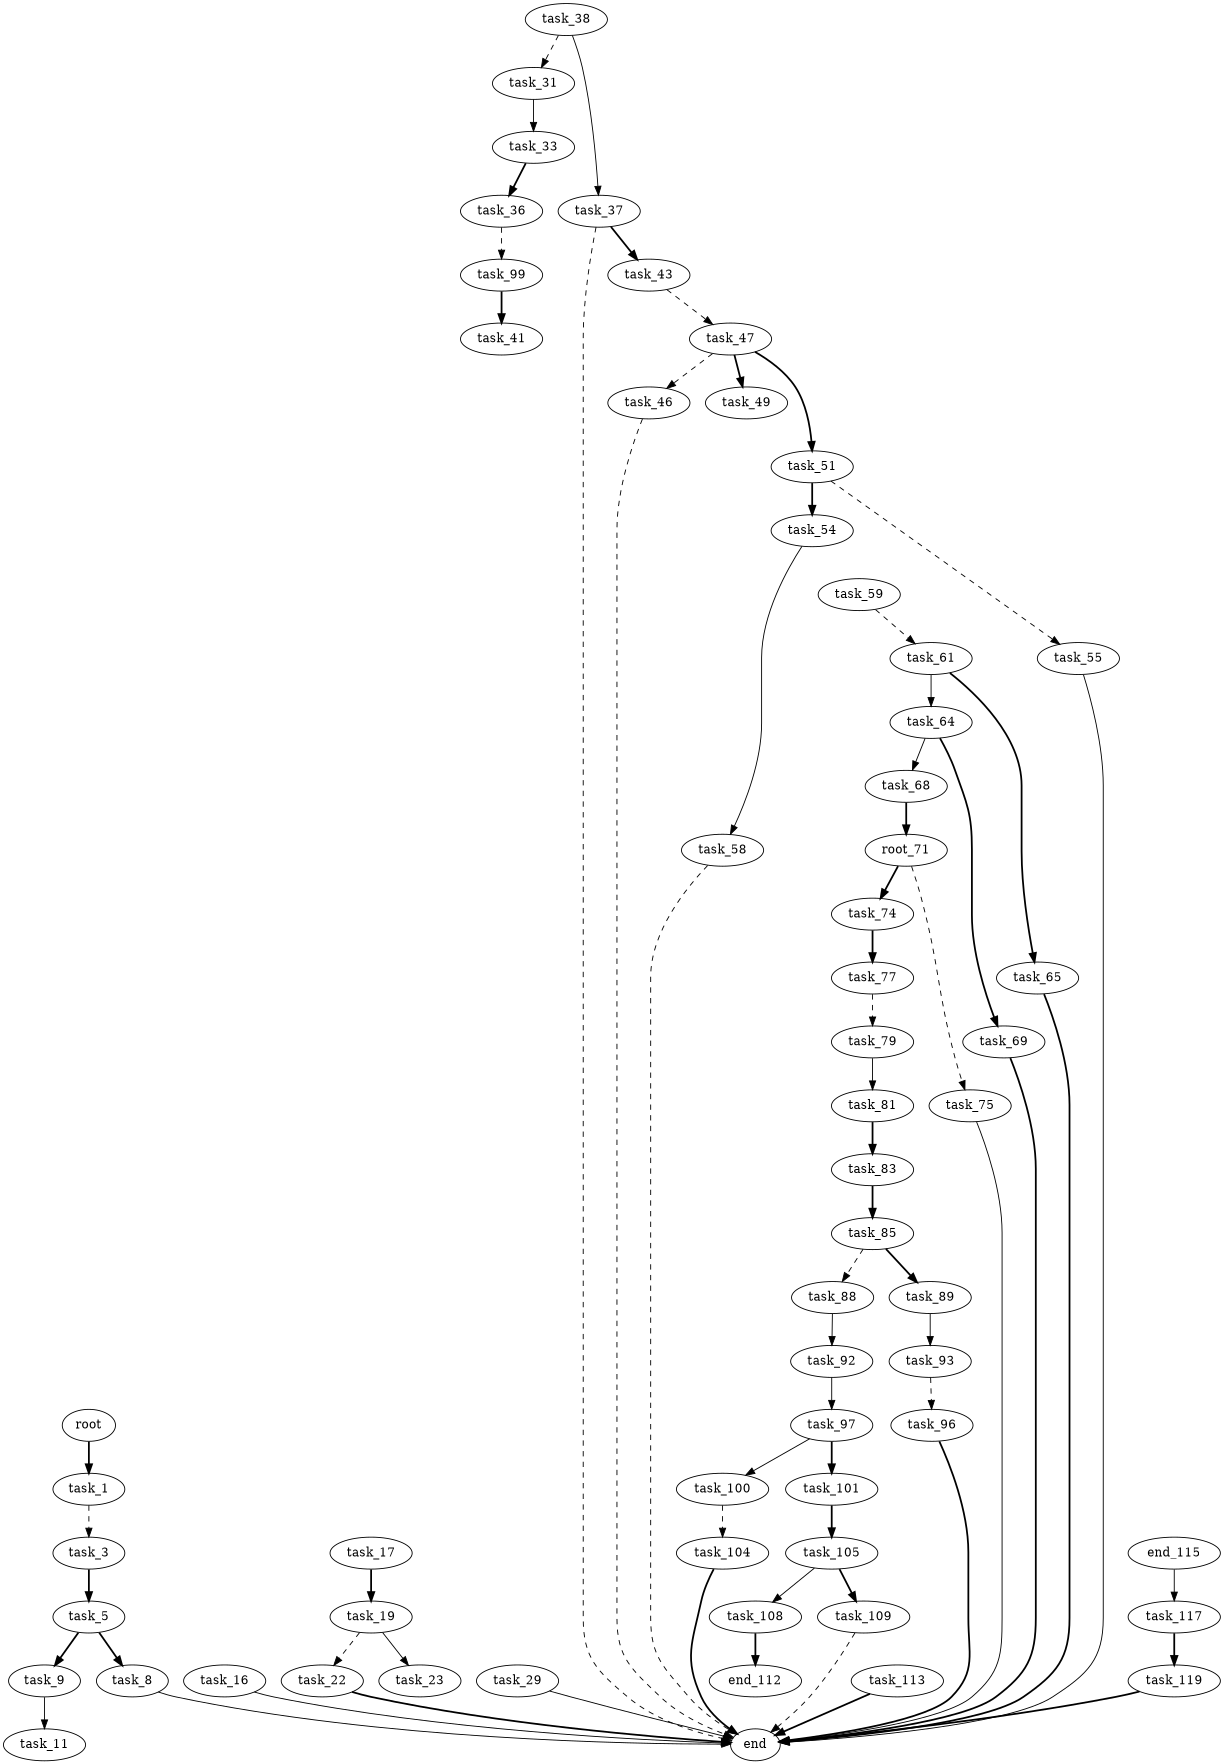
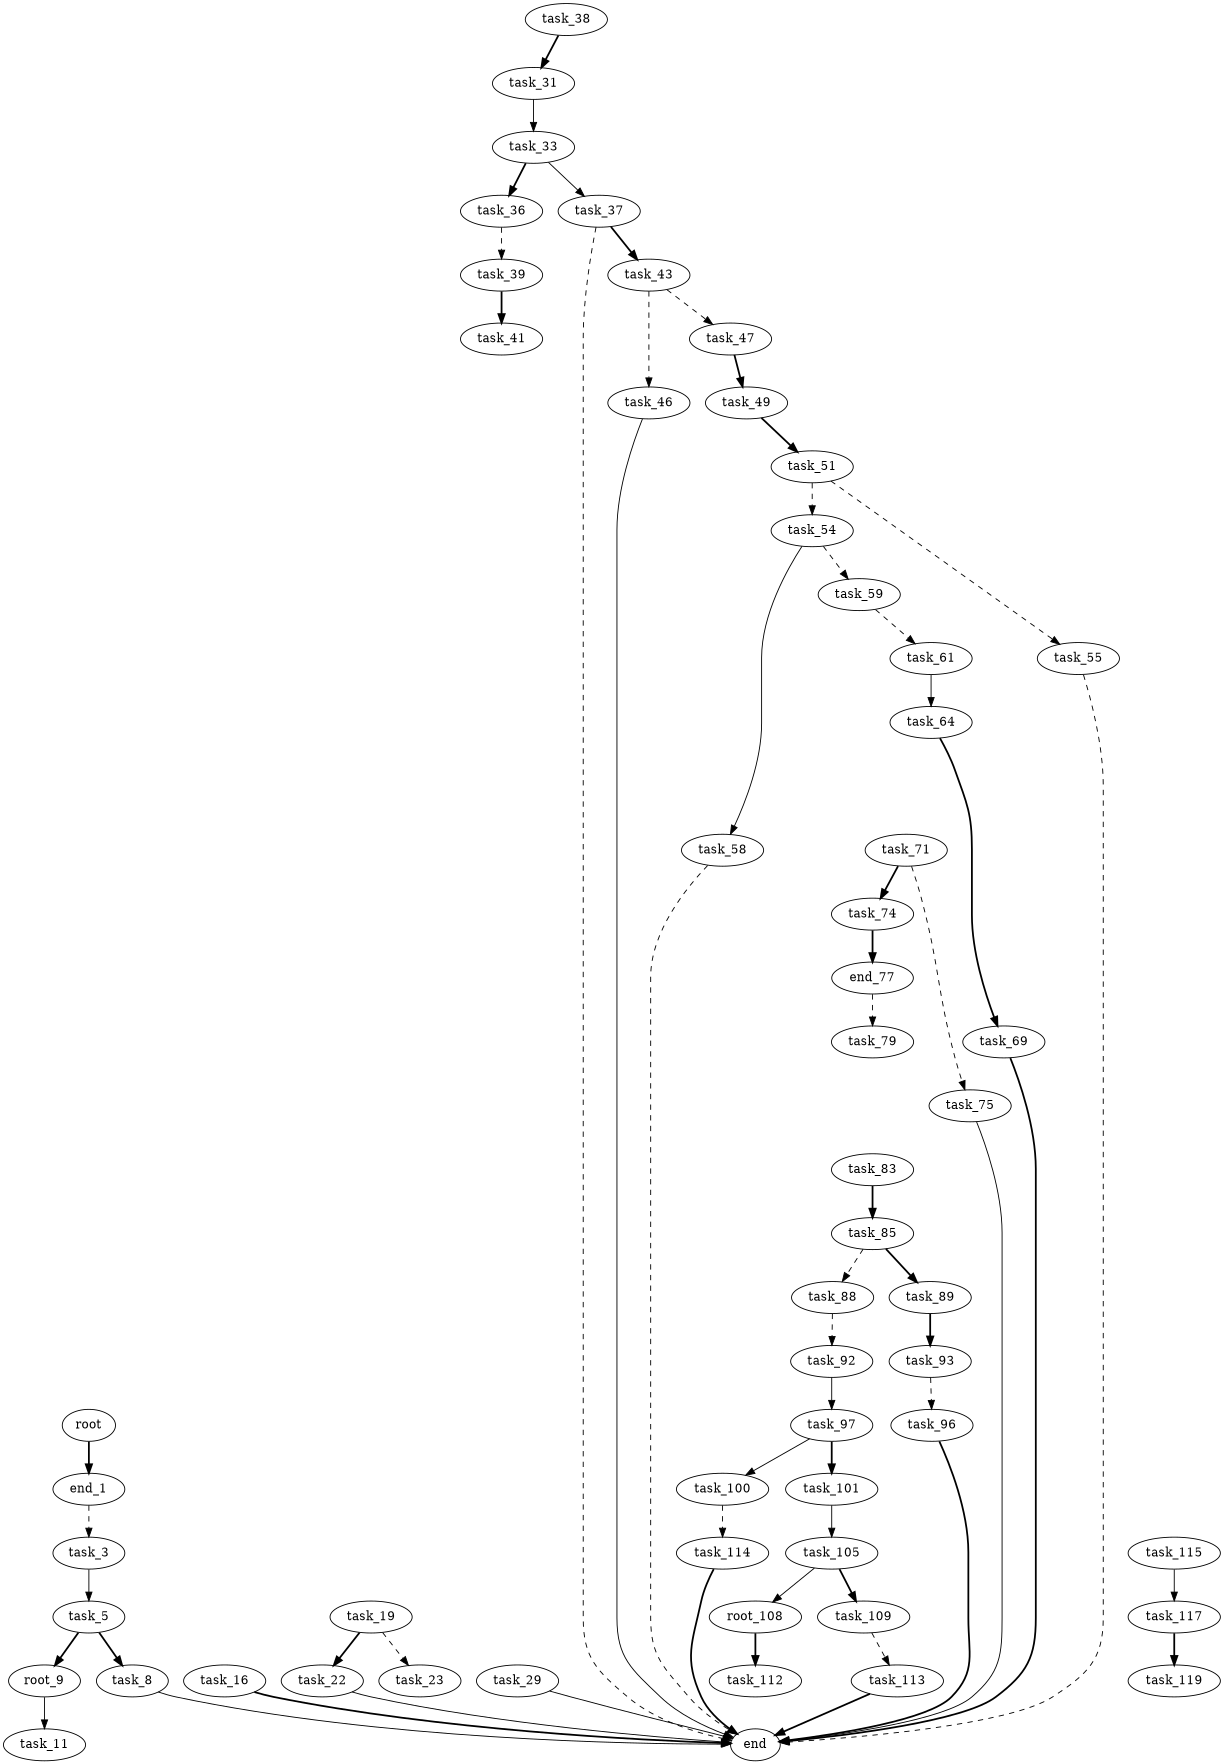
edge "task_38" -> "task_31": style dashed -> bold
edge "task_38" -> "task_37": now "task_33" -> "task_37"
node "task_99": label "task_99" -> "task_39"
edge "task_47" -> "task_46": now "task_43" -> "task_46"
edge "task_47" -> "task_51": now "task_49" -> "task_51"
edge "task_51" -> "task_54": style bold -> dashed
edge "task_54" -> "task_59": added
node "task_68": removed
node "root_71": label "root_71" -> "task_71"
node "task_77": label "task_77" -> "end_77"
node "task_65": removed
edge "task_46" -> "end": style dashed -> solid
node "task_81": removed
edge "task_88" -> "task_92": style solid -> dashed
edge "task_89" -> "task_93": style solid -> bold
edge "task_55" -> "end": style solid -> dashed
node "task_1": label "task_1" -> "end_1"
edge "task_101" -> "task_105": style bold -> solid
node "task_17": removed
node "task_104": label "task_104" -> "task_114"
node "end_115": label "end_115" -> "task_115"
edge "task_3" -> "task_5": style bold -> solid
node "task_108": label "task_108" -> "root_108"
edge "task_19" -> "task_22": style dashed -> bold
edge "task_19" -> "task_23": style solid -> dashed
node "task_9": label "task_9" -> "root_9"
node "end_112": label "end_112" -> "task_112"
edge "task_109" -> "end": now "task_109" -> "task_113"
edge "task_119" -> "end": removed
edge "task_22" -> "end": style bold -> solid
edge "task_16" -> "end": style solid -> bold
